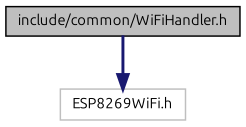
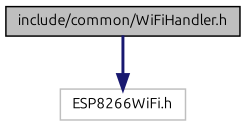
node "ESP8269WiFi.h": label "ESP8269WiFi.h" -> "ESP8266WiFi.h"
